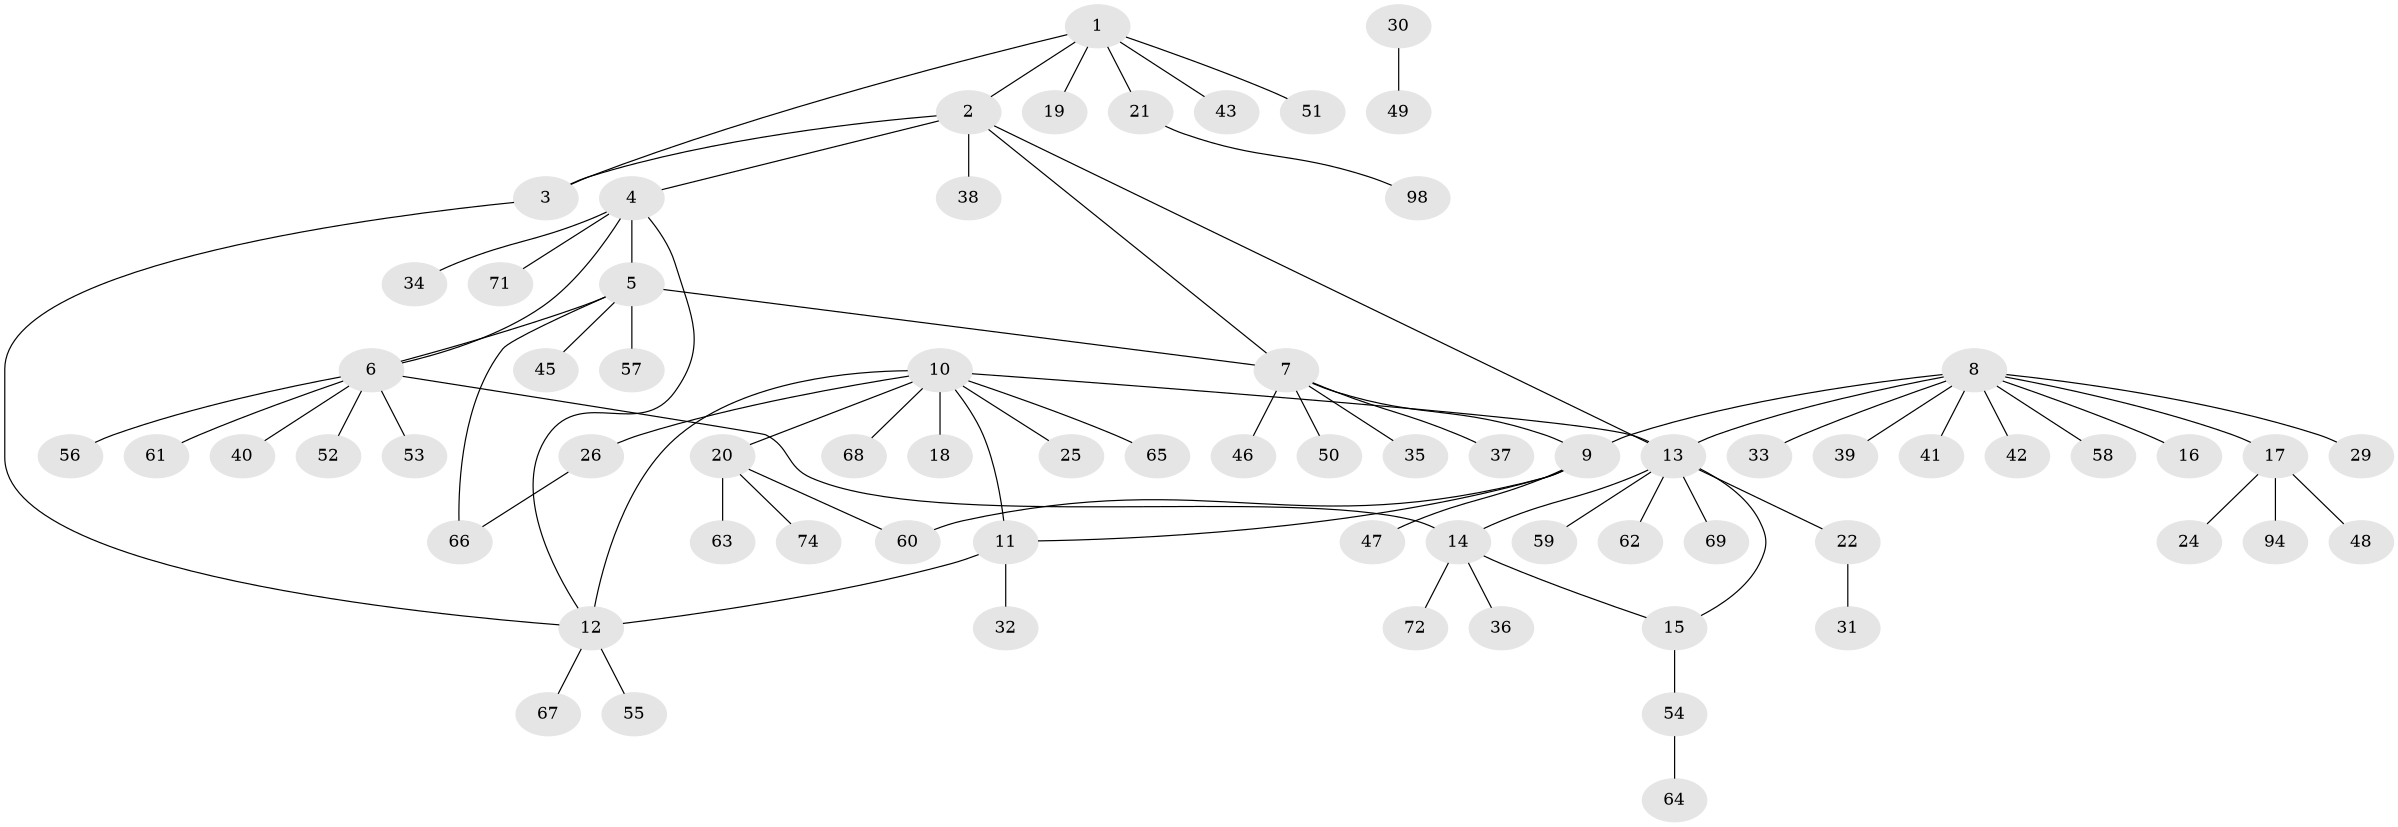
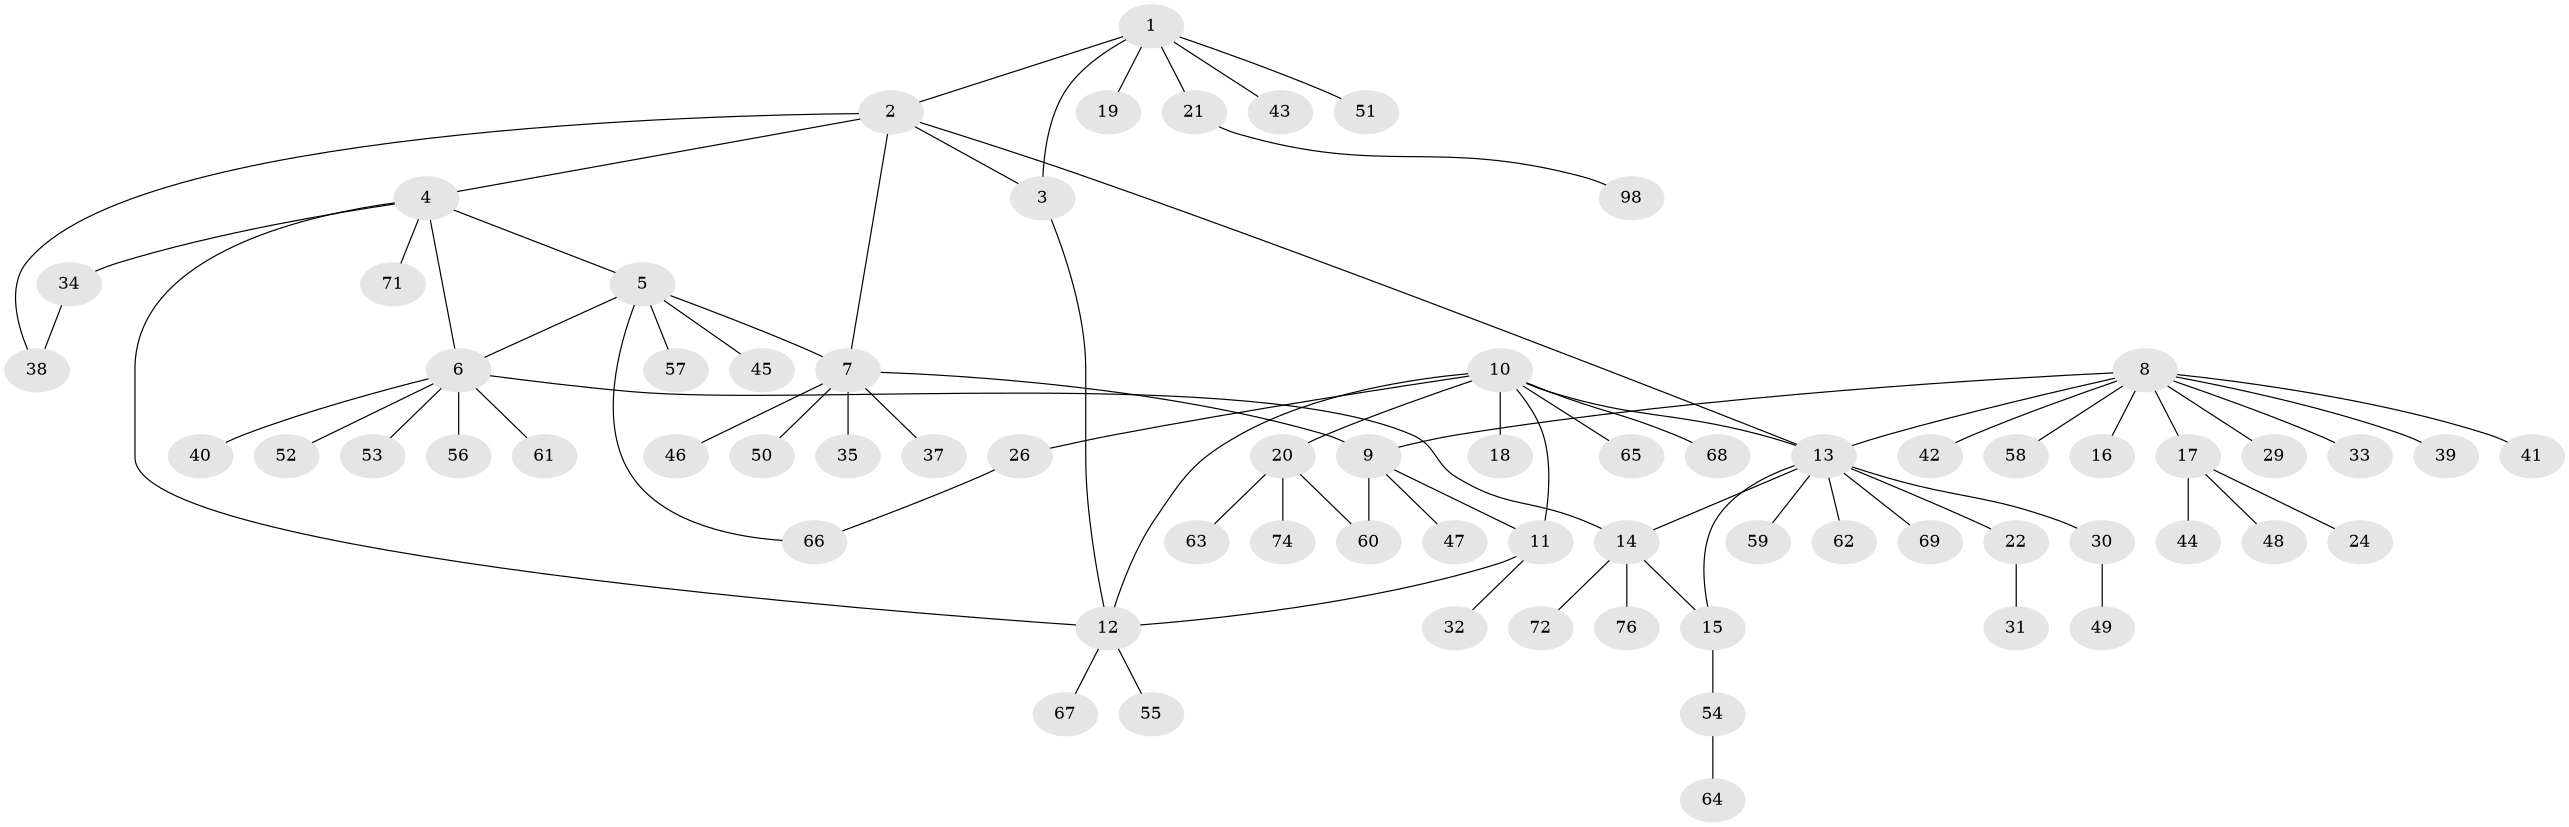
edge "34" -- "38": added
node "25": removed
edge "13" -- "30": added
node "94": label "94" -> "44"
node "36": label "36" -> "76"
